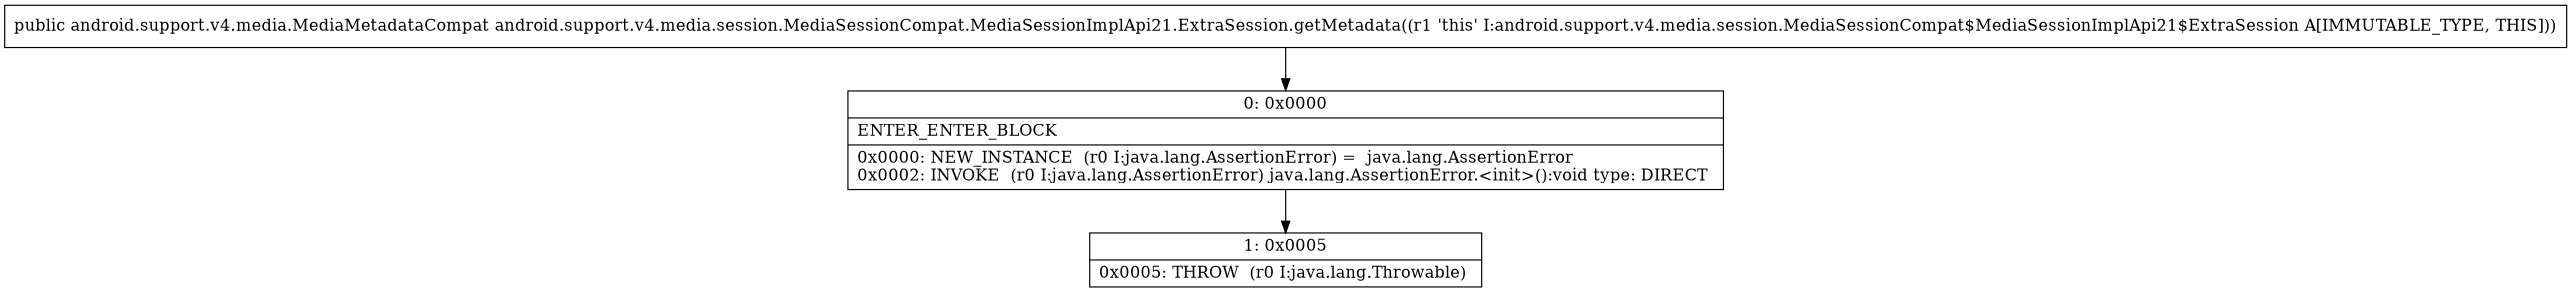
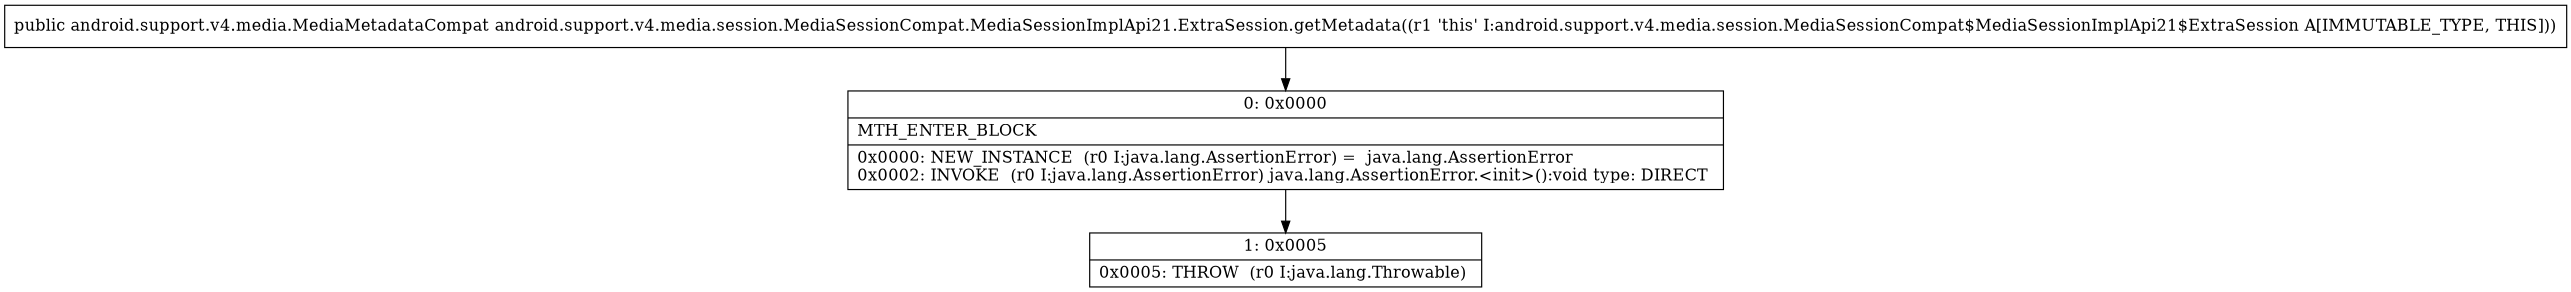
node "0: 0x0000": text "ENTER_ENTER_BLOCK" -> "MTH_ENTER_BLOCK"
